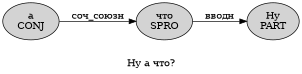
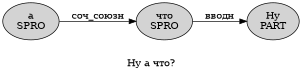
node "а CONJ": label "а CONJ" -> "а SPRO"
